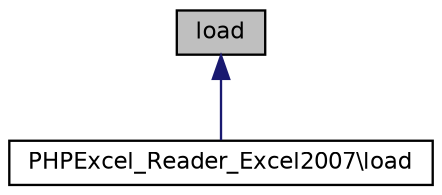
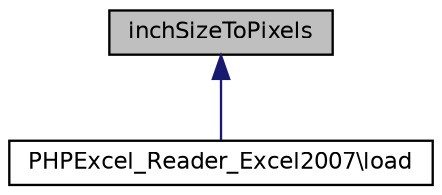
node "load": label "load" -> "inchSizeToPixels"
